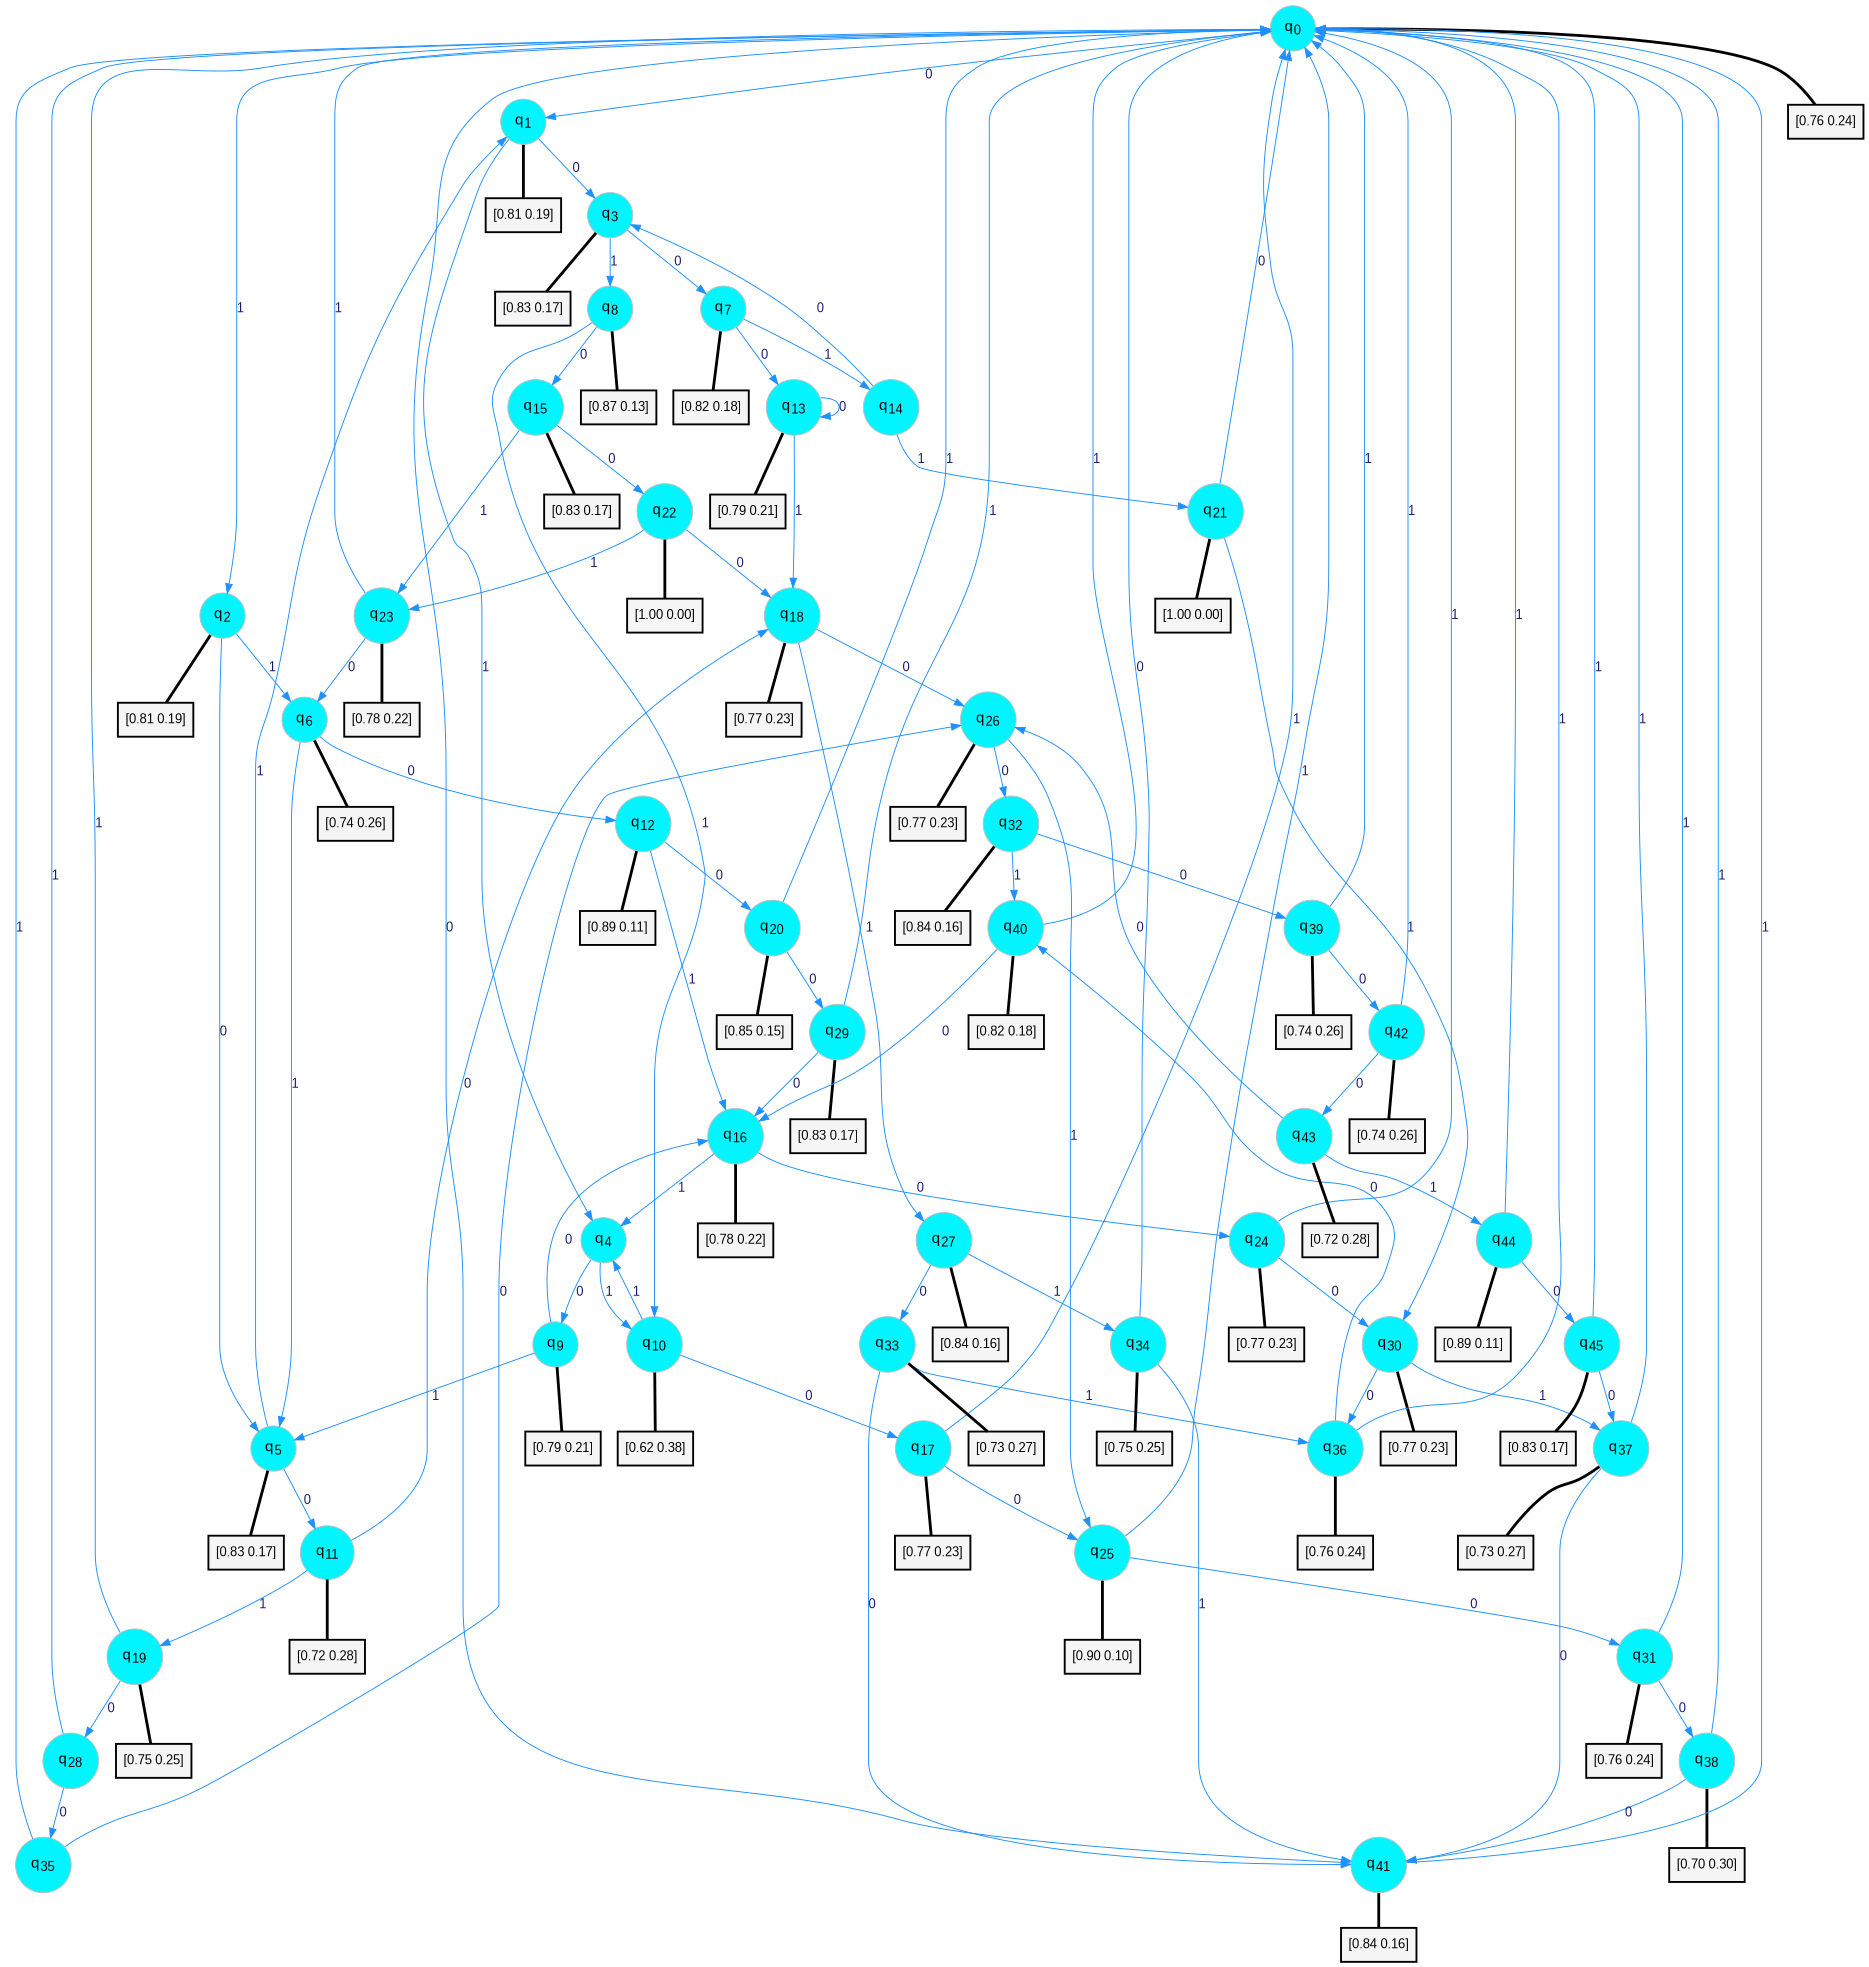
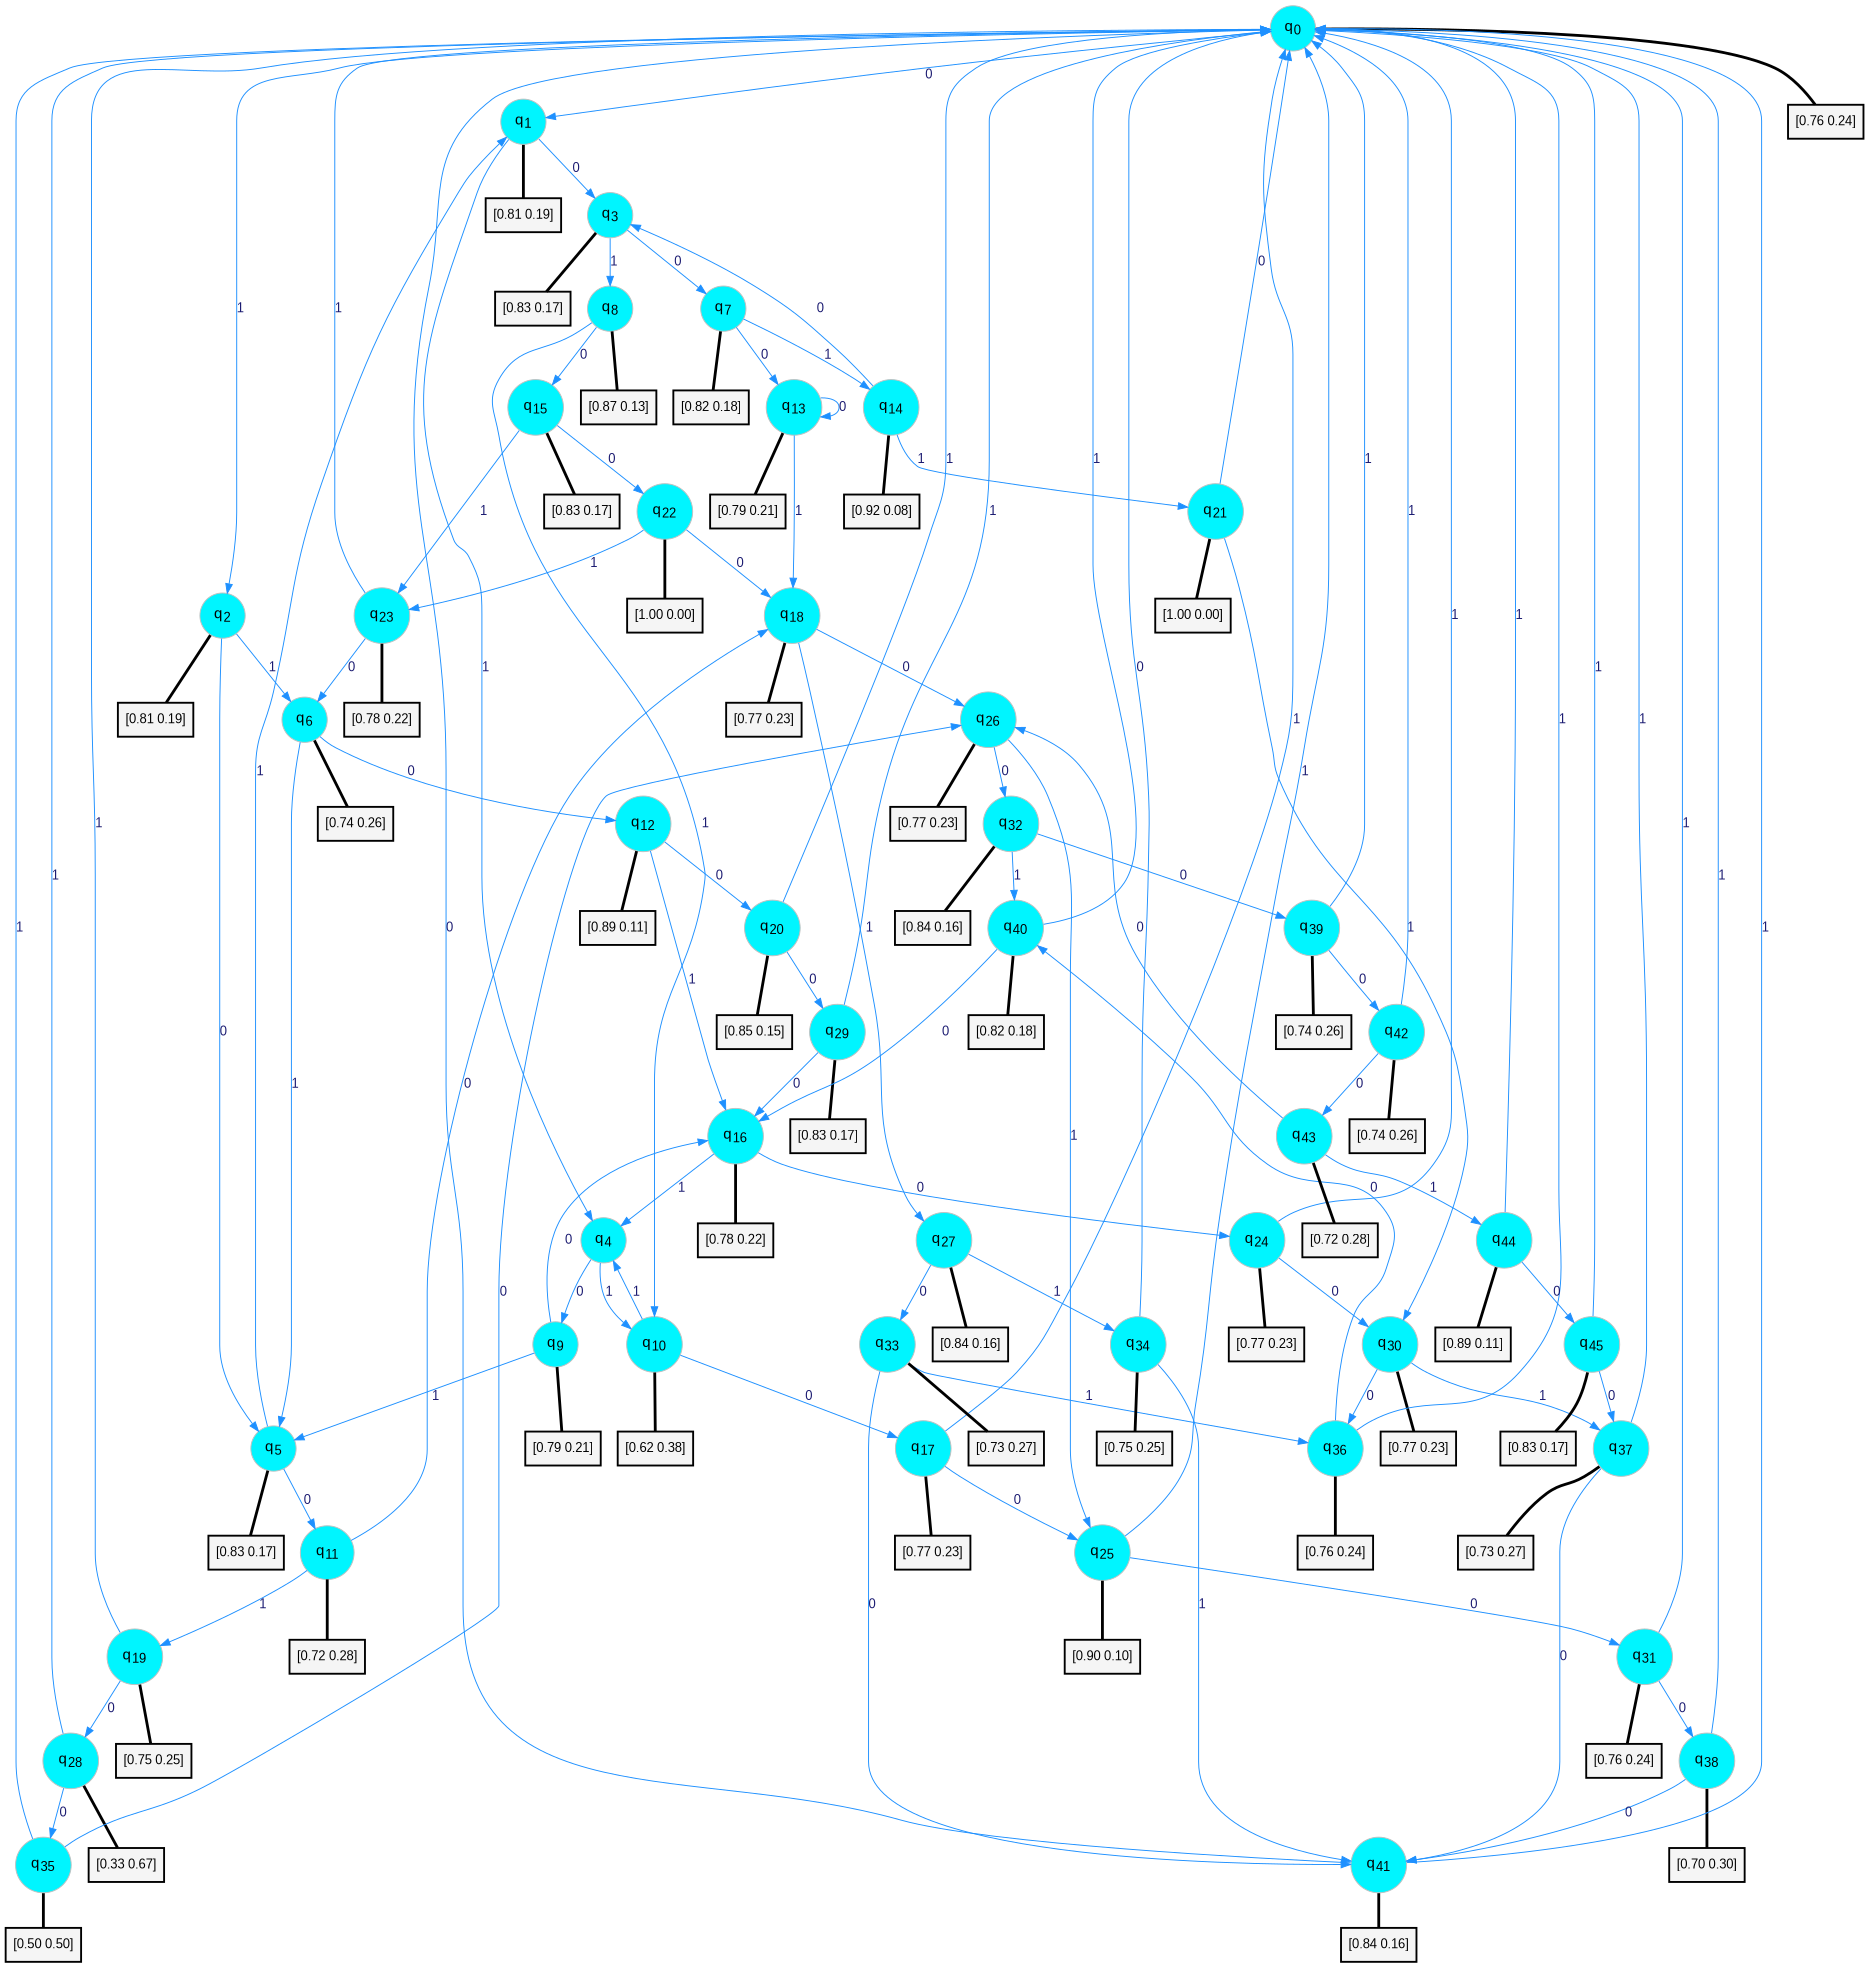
node "[0.92 0.08]": added
node "[0.33 0.67]": added
node "[0.50 0.50]": added
